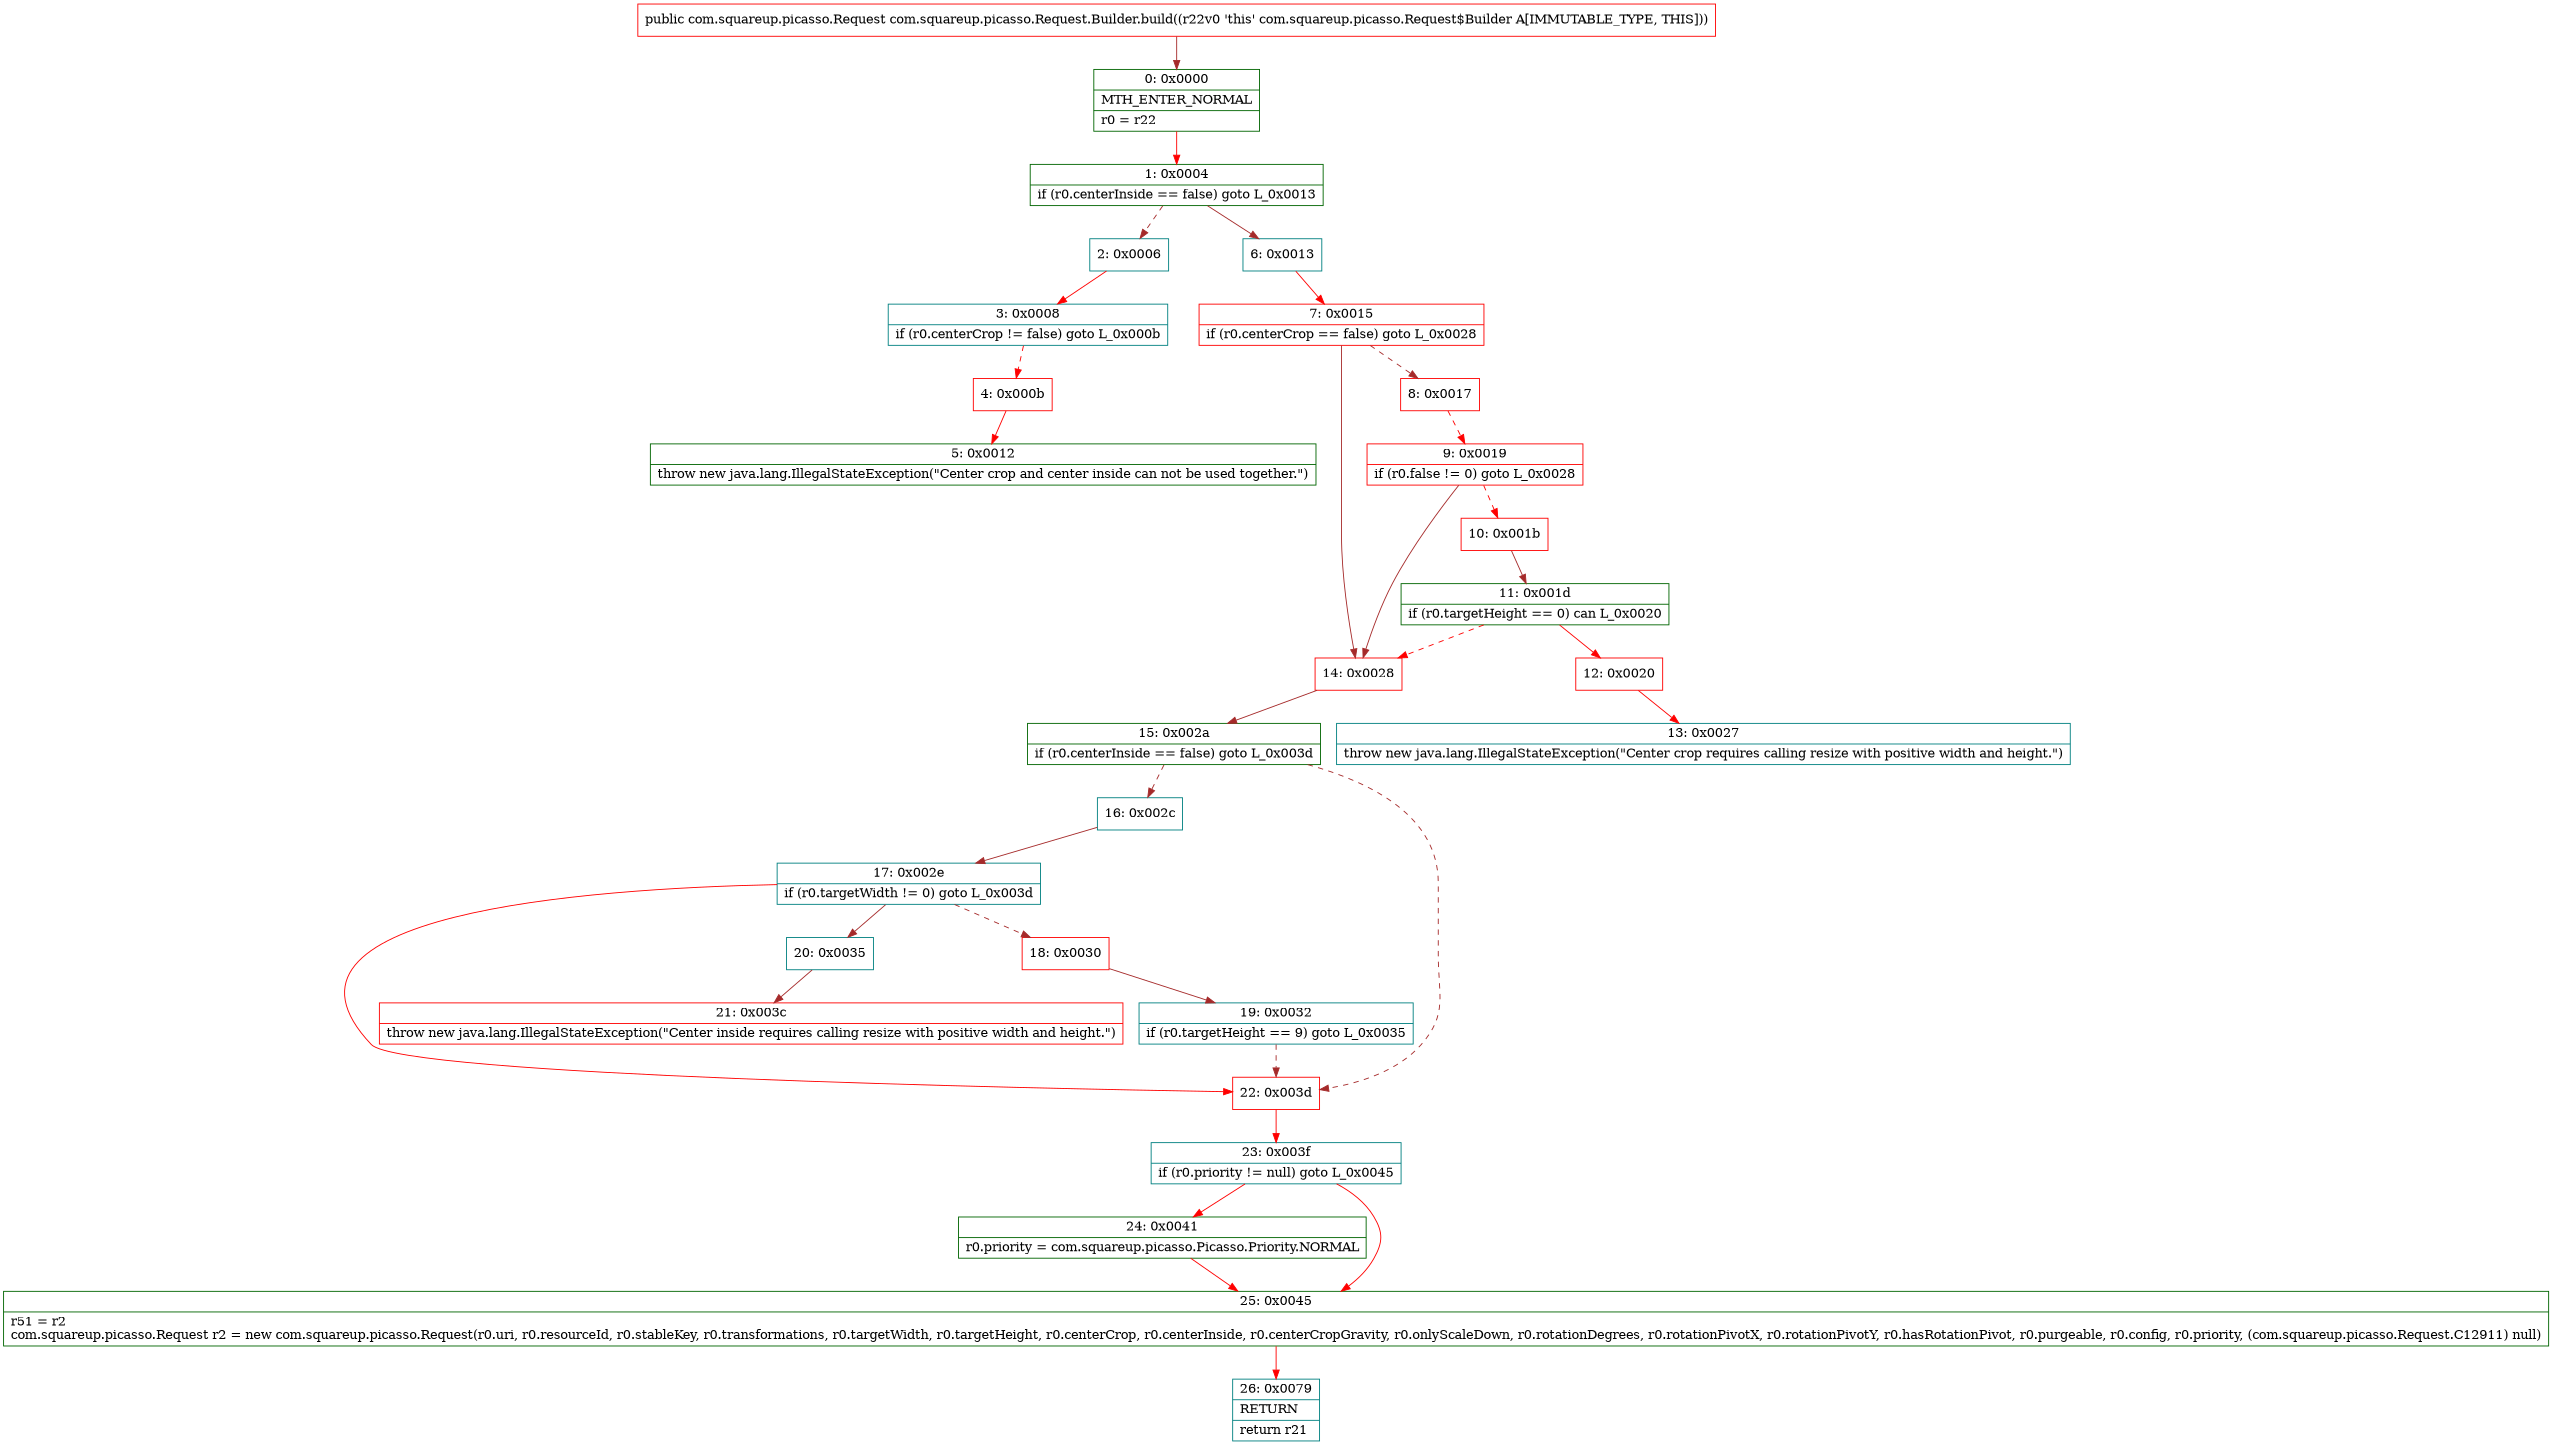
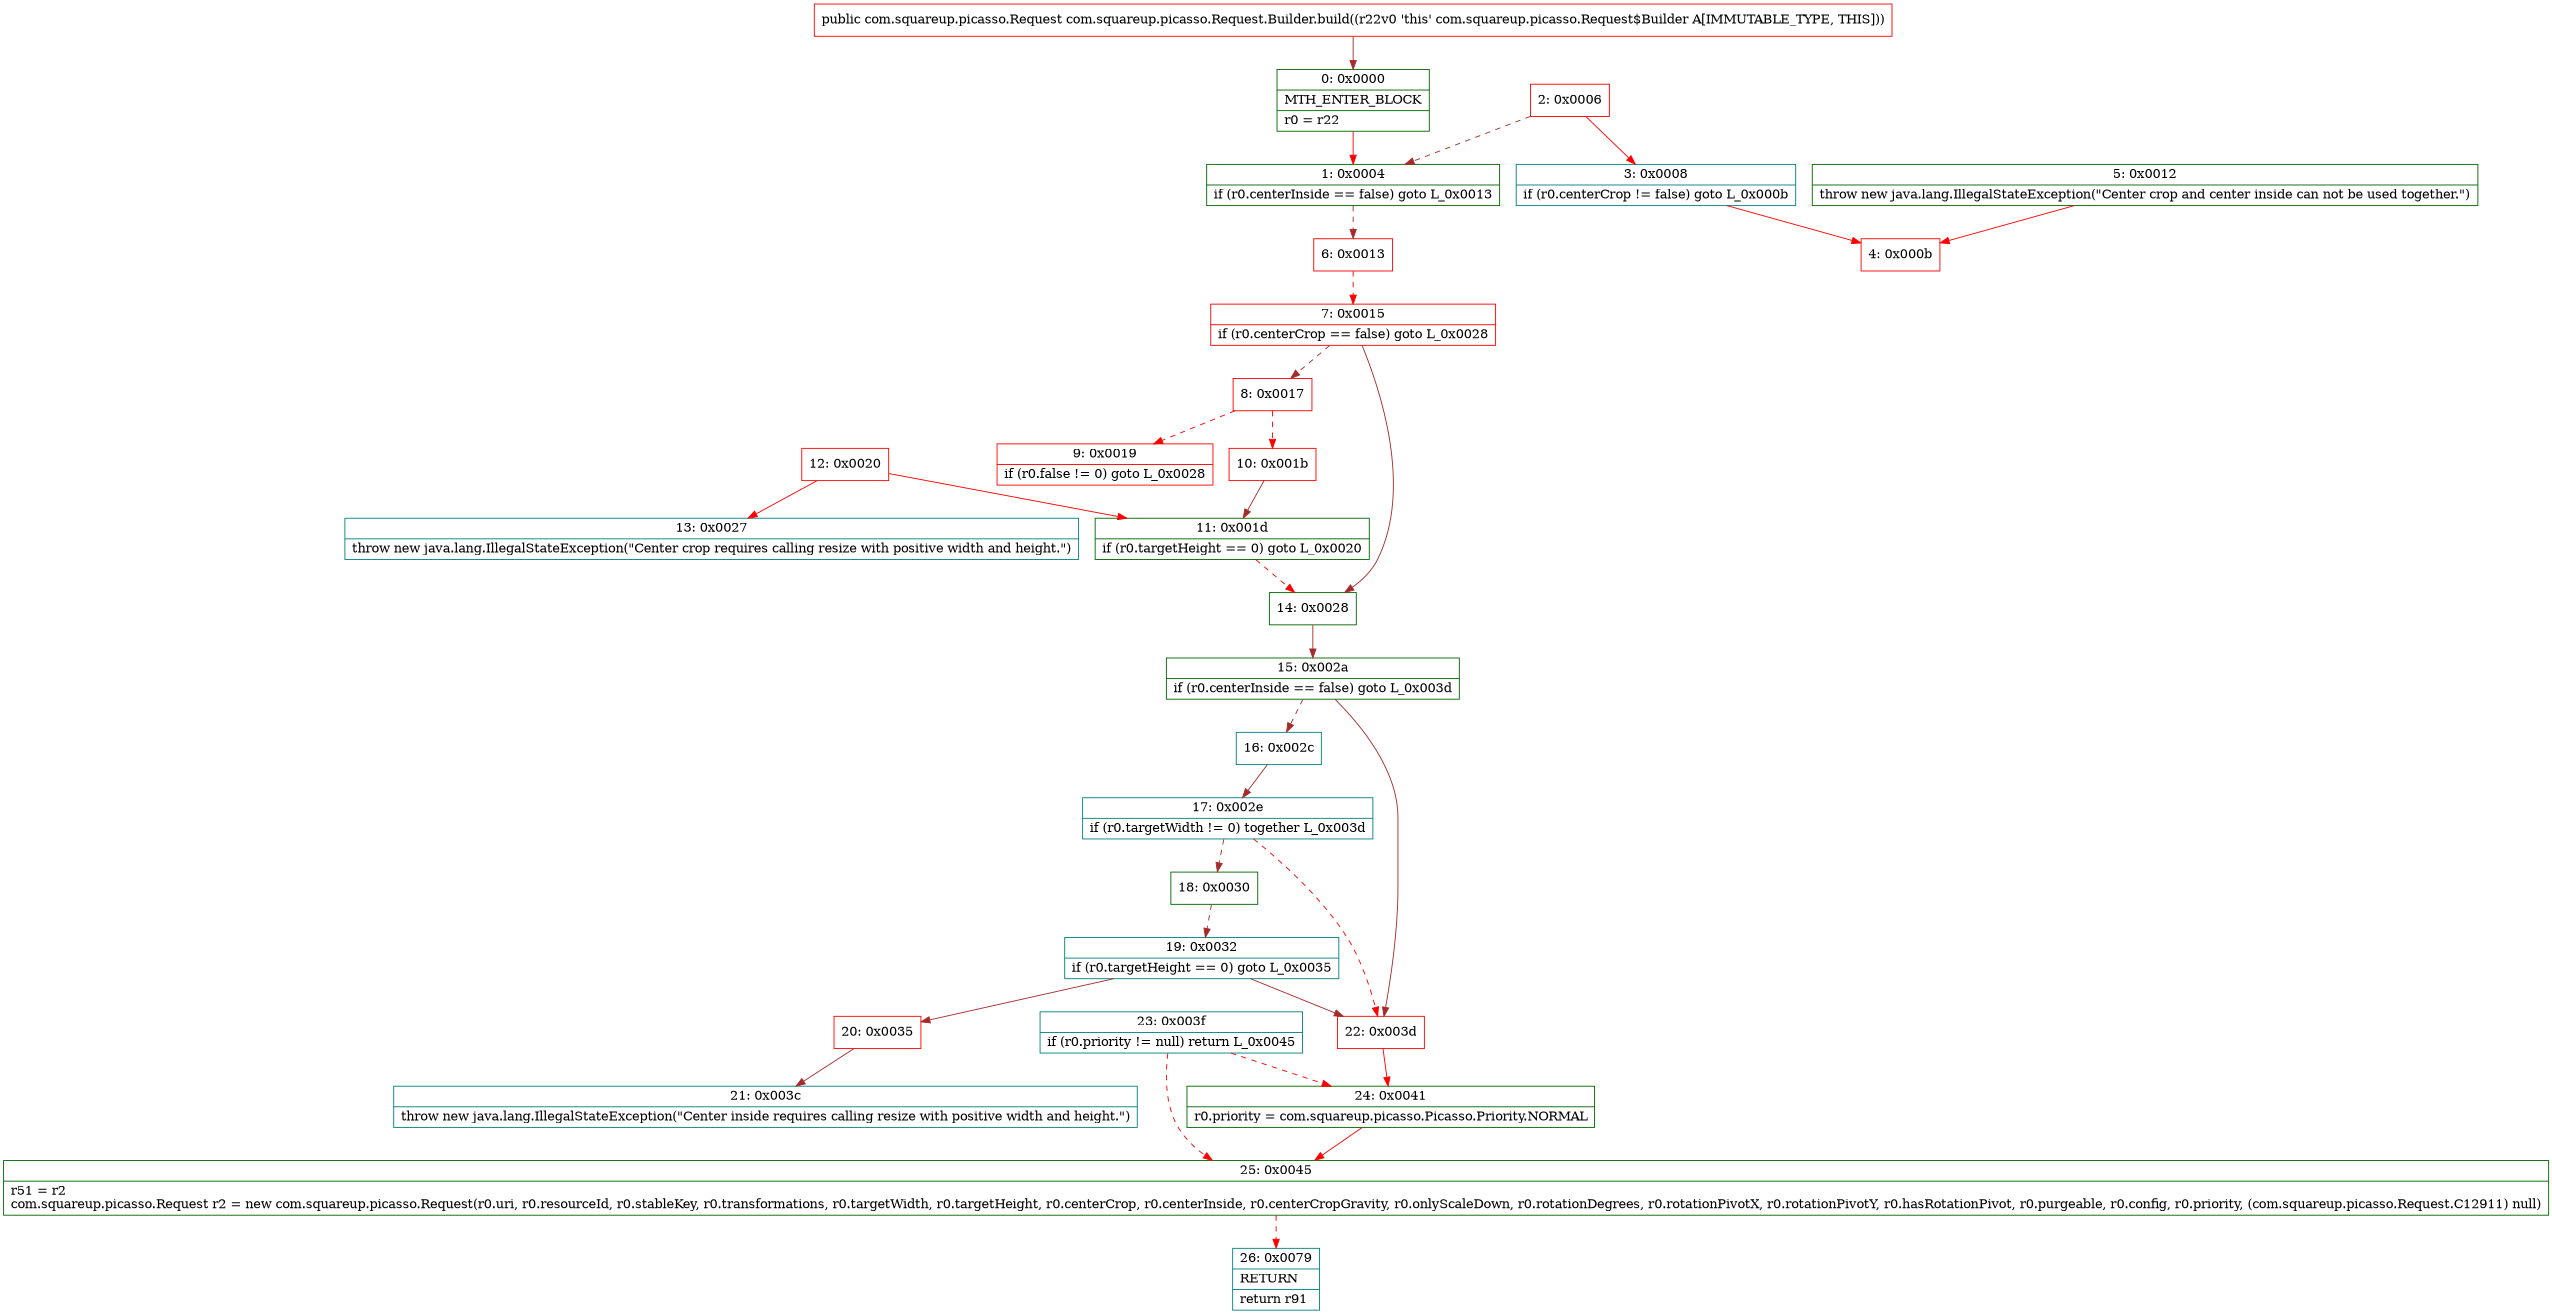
node "0: 0x0000": text "MTH_ENTER_NORMAL" -> "MTH_ENTER_BLOCK"
edge "1: 0x0004" -> "2: 0x0006": reversed
edge "1: 0x0004" -> "6: 0x0013": style solid -> dashed
node "2: 0x0006": color teal -> red
node "6: 0x0013": color teal -> red
edge "6: 0x0013" -> "7: 0x0015": style solid -> dashed
edge "3: 0x0008" -> "4: 0x000b": style dashed -> solid
edge "4: 0x000b" -> "5: 0x0012": reversed
edge "9: 0x0019" -> "10: 0x001b": now "8: 0x0017" -> "10: 0x001b"
edge "9: 0x0019" -> "14: 0x0028": removed
node "11: 0x001d": text "if (r0.targetHeight == 0) can L_0x0020" -> "if (r0.targetHeight == 0) goto L_0x0020"
edge "11: 0x001d" -> "12: 0x0020": reversed
node "14: 0x0028": color red -> darkgreen
node "17: 0x002e": text "if (r0.targetWidth != 0) goto L_0x003d" -> "if (r0.targetWidth != 0) together L_0x003d"
edge "17: 0x002e" -> "20: 0x0035": now "19: 0x0032" -> "20: 0x0035"
edge "15: 0x002a" -> "22: 0x003d": style dashed -> solid
node "20: 0x0035": color teal -> red
node "18: 0x0030": color red -> darkgreen
edge "18: 0x0030" -> "19: 0x0032": style solid -> dashed
node "21: 0x003c": color red -> teal
node "19: 0x0032": text "if (r0.targetHeight == 9) goto L_0x0035" -> "if (r0.targetHeight == 0) goto L_0x0035"
edge "19: 0x0032" -> "22: 0x003d": style dashed -> solid
edge "17: 0x002e" -> "22: 0x003d": style solid -> dashed
edge "22: 0x003d" -> "23: 0x003f": now "22: 0x003d" -> "24: 0x0041"
node "23: 0x003f": text "if (r0.priority != null) goto L_0x0045" -> "if (r0.priority != null) return L_0x0045"
edge "23: 0x003f" -> "24: 0x0041": style solid -> dashed
edge "23: 0x003f" -> "25: 0x0045": style solid -> dashed
edge "25: 0x0045" -> "26: 0x0079": style solid -> dashed
node "26: 0x0079": text "return r21" -> "return r91"
